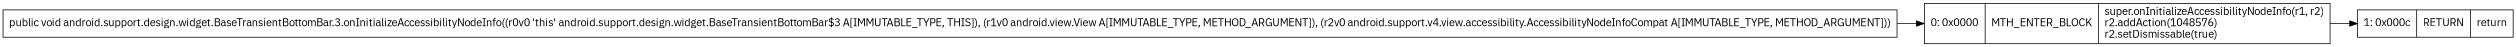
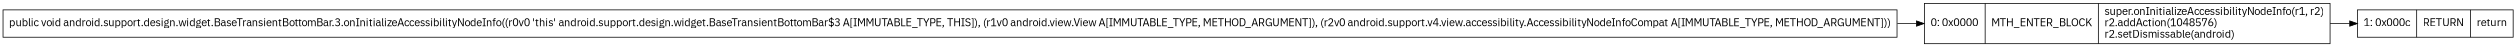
node "0: 0x0000": text "r2.setDismissable(true)" -> "r2.setDismissable(android)"
